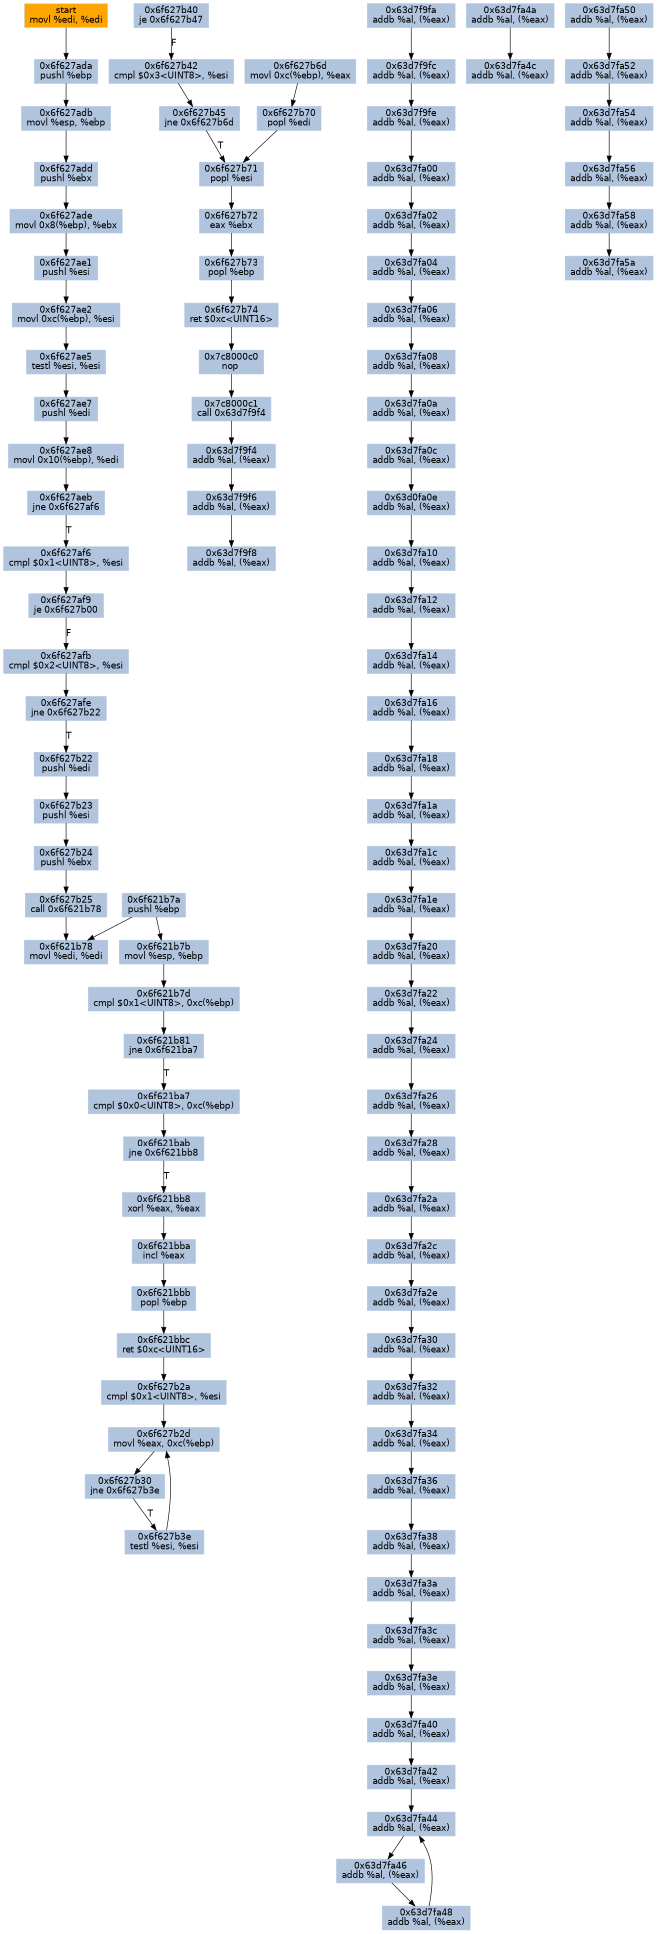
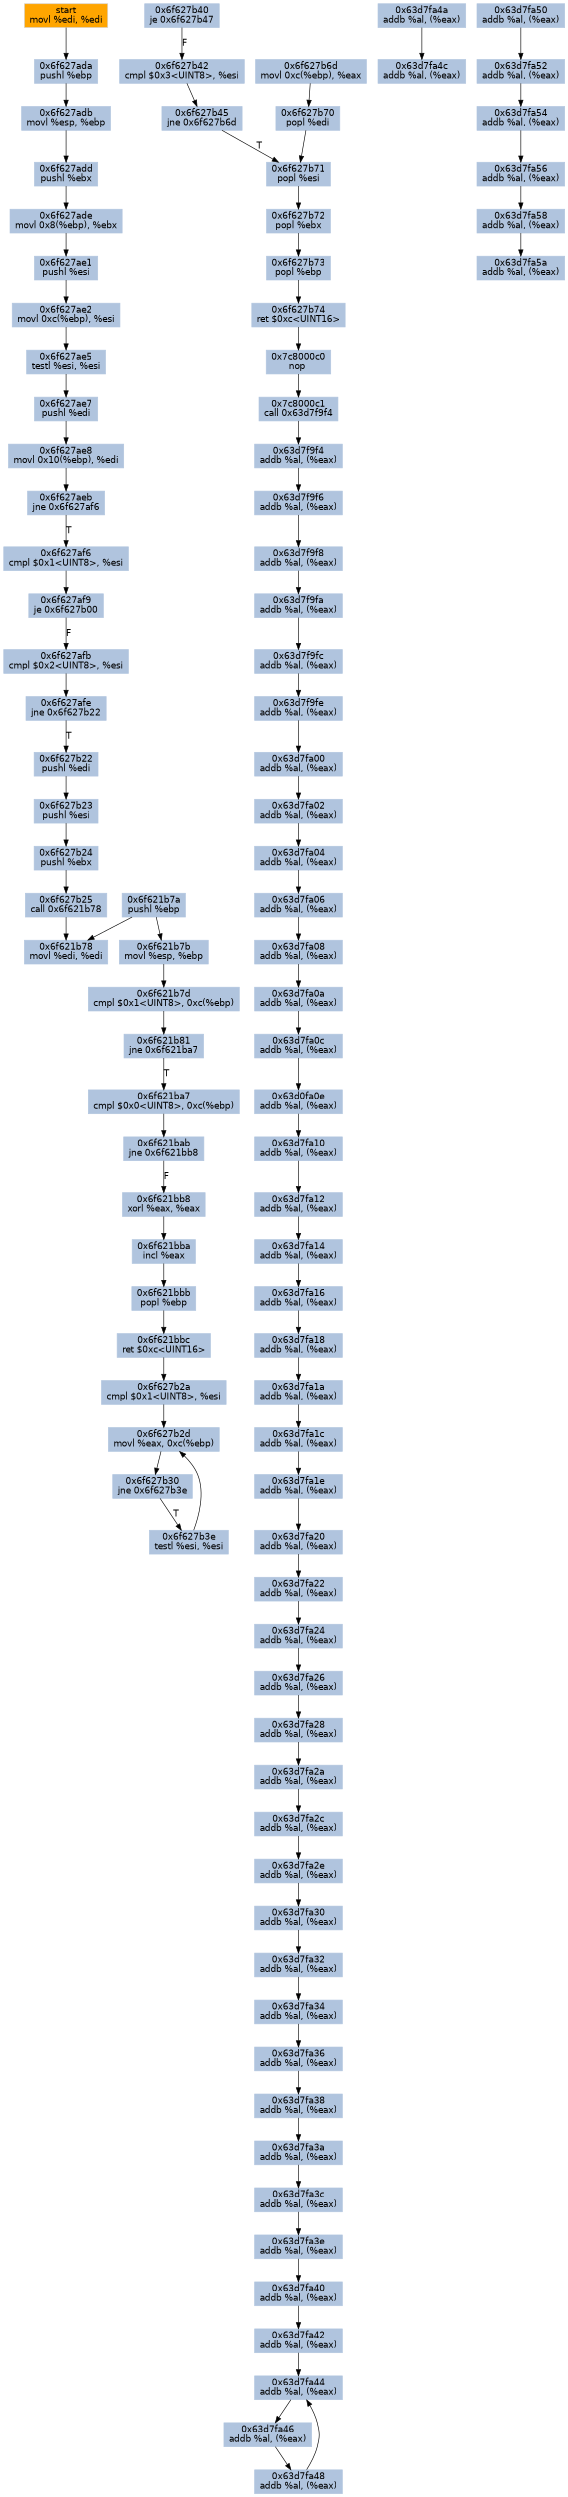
node "0x6f627b72 eax %ebx": label "0x6f627b72 eax %ebx" -> "0x6f627b72 popl %ebx"
edge "0x63d7f9f8 addb %al, (%eax)" -> "0x63d7f9fa addb %al, (%eax)": added
edge "0x6f621bab jne 0x6f621bb8" -> "0x6f621bb8 xorl %eax, %eax": label "T" -> "F"
